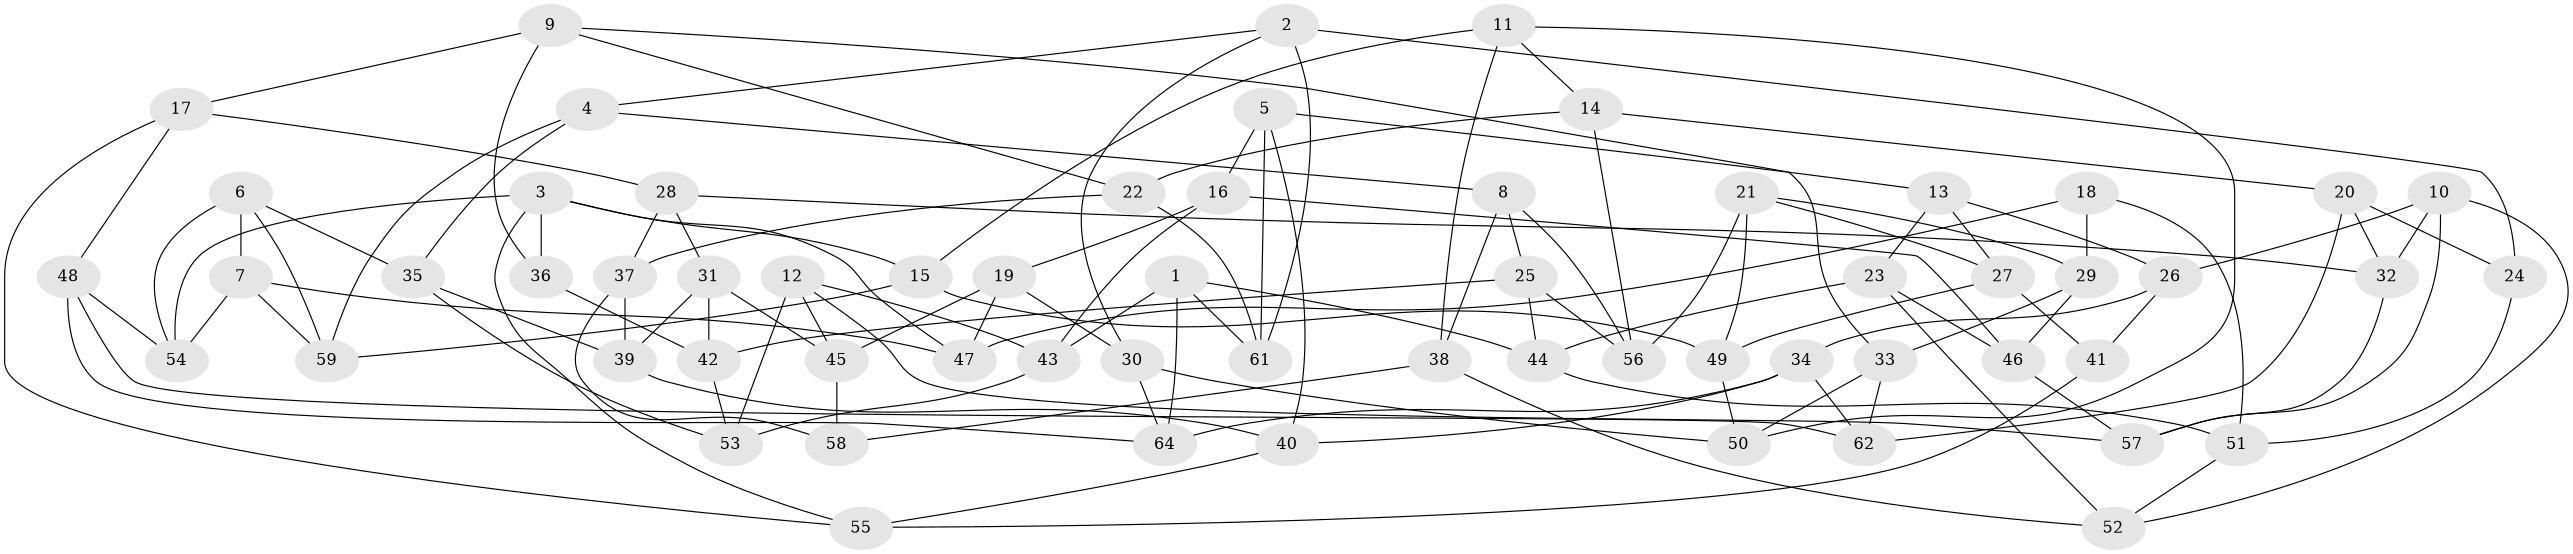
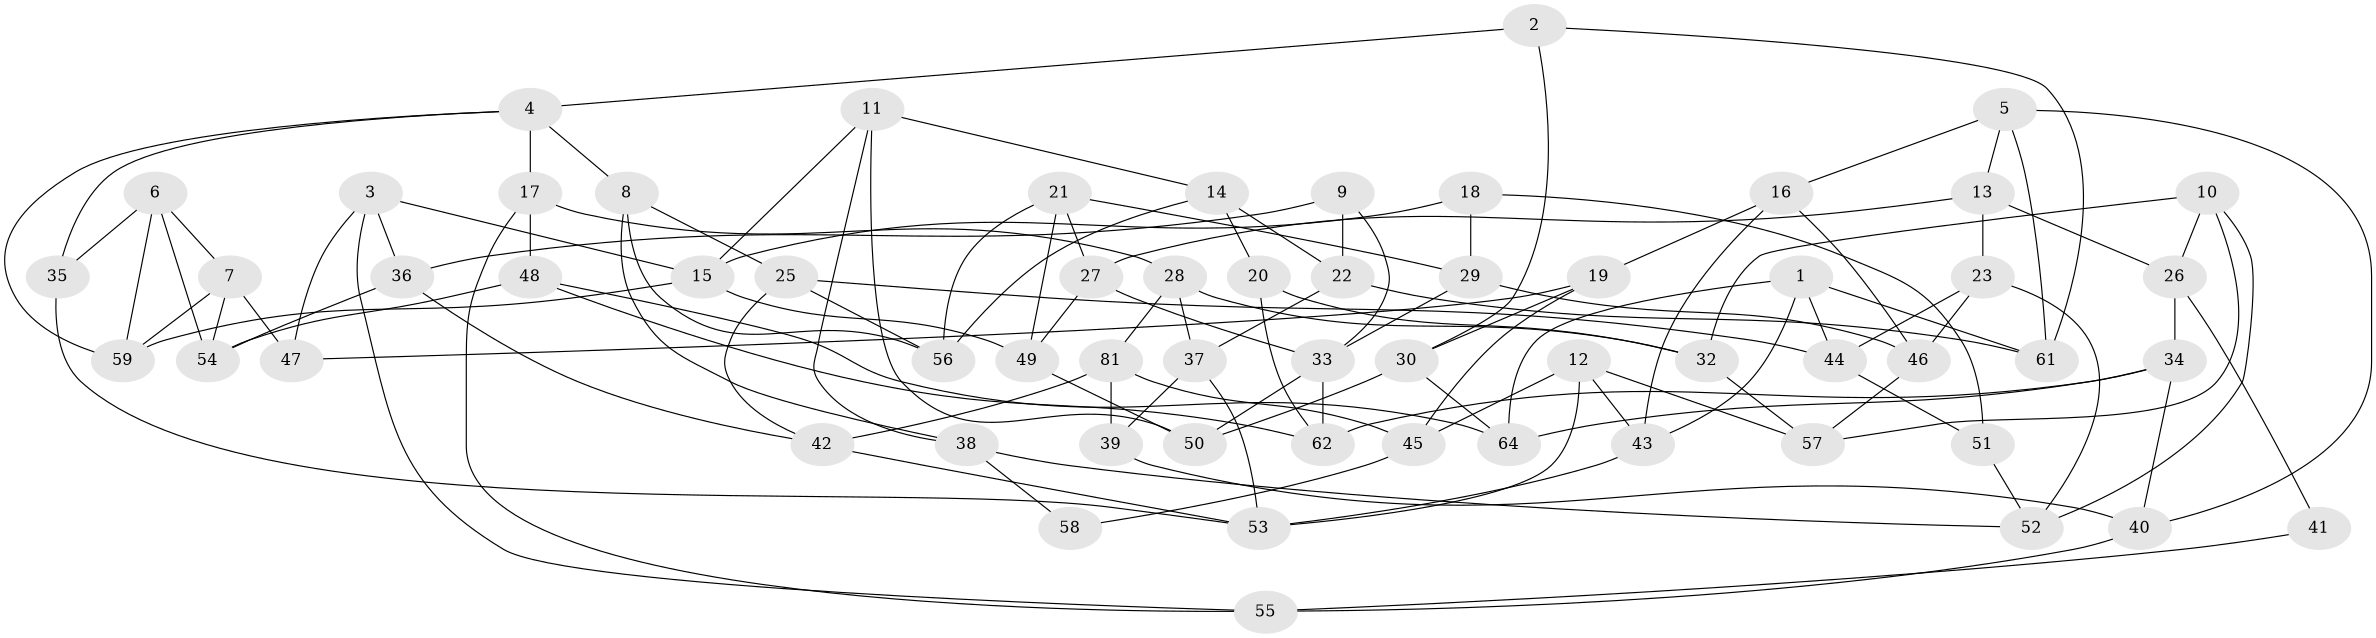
edge "9" -- "17": now "4" -- "17"
edge "3" -- "54": now "36" -- "54"
node "31": label "31" -> "81"
node "24": removed
edge "18" -- "47": now "18" -- "15"
edge "35" -- "39": removed
edge "27" -- "41": now "27" -- "33"
edge "37" -- "58": now "37" -- "53"
